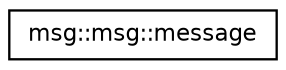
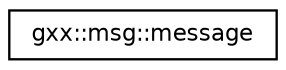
node "msg::msg::message": label "msg::msg::message" -> "gxx::msg::message"
